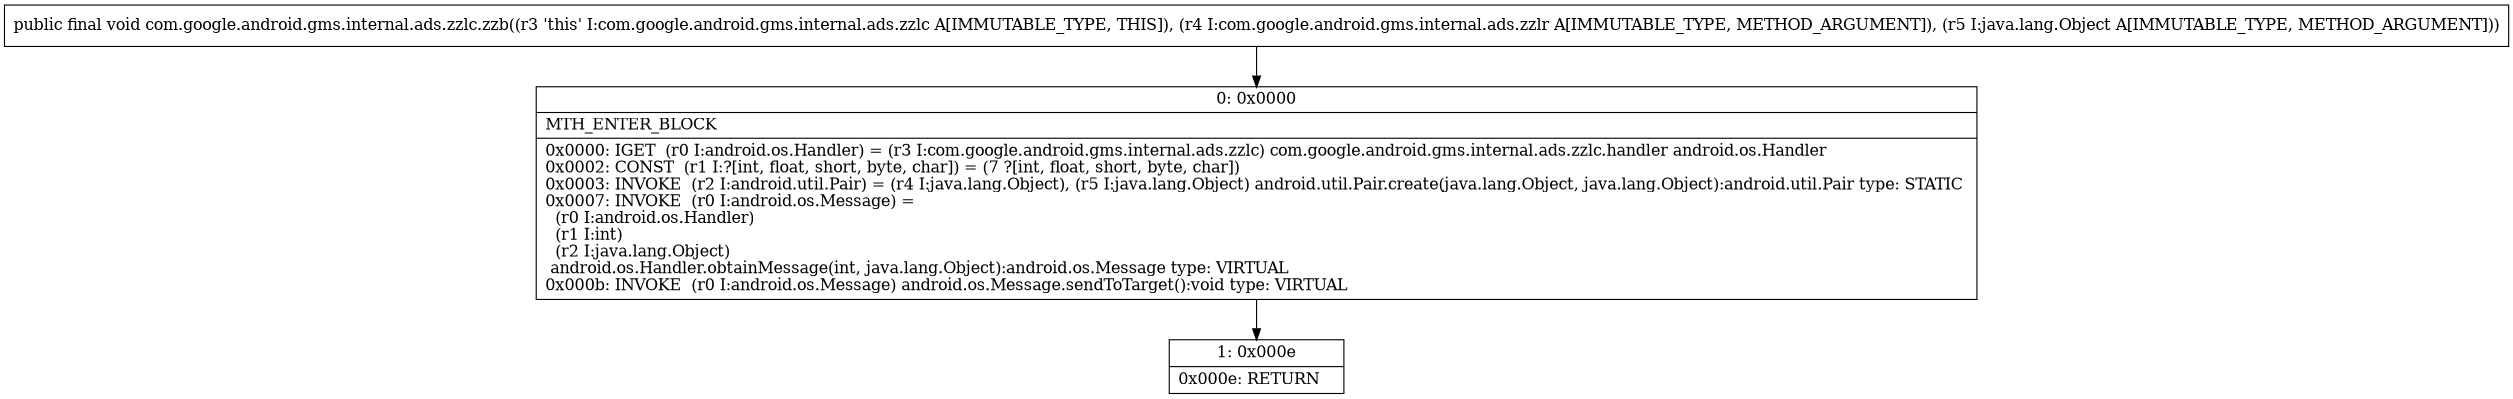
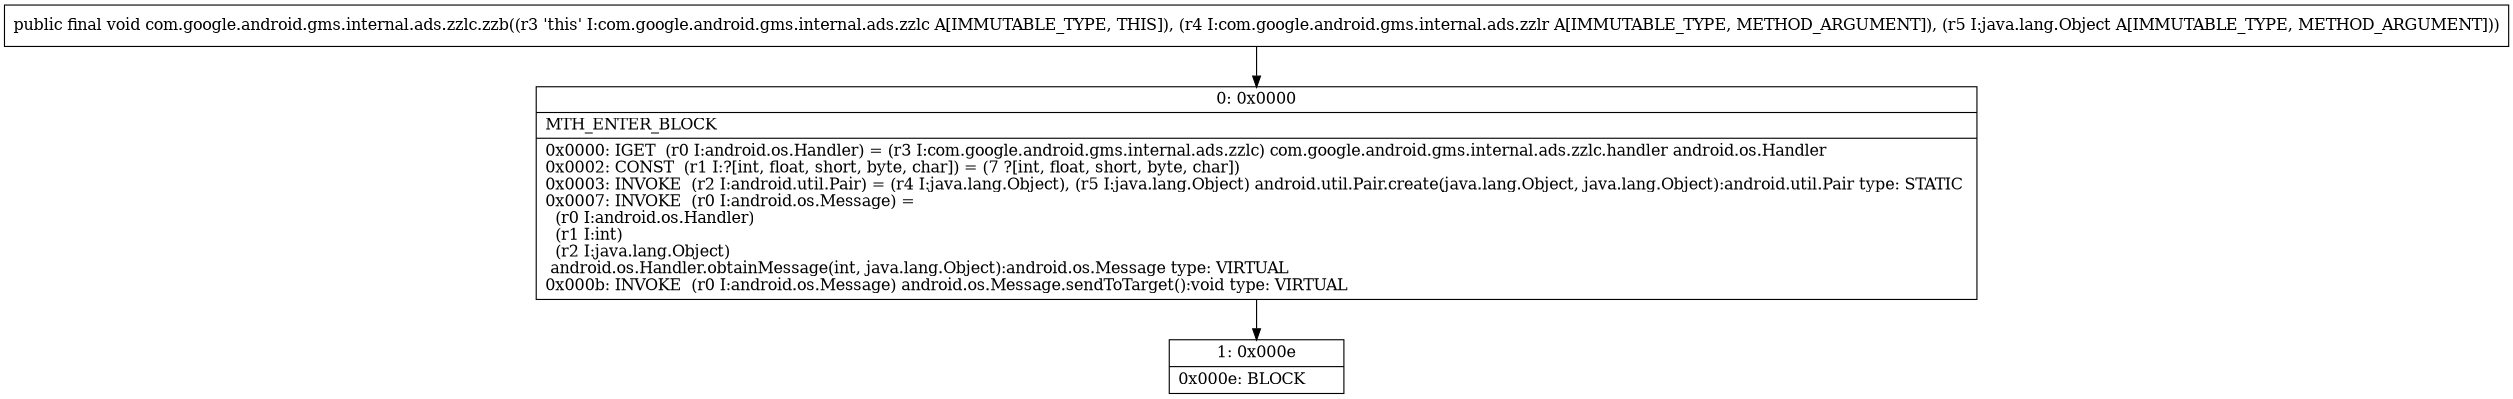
node "1: 0x000e": text "0x000e: RETURN" -> "0x000e: BLOCK"
